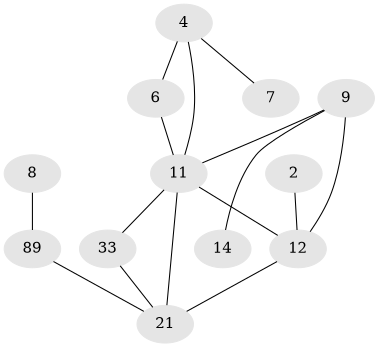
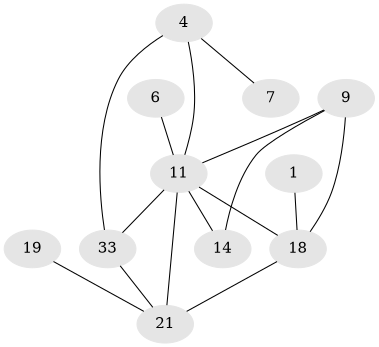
edge "4" -- "6": now "4" -- "33"
node "8": removed
node "2": label "2" -> "1"
edge "11" -- "14": added
node "89": label "89" -> "19"
node "12": label "12" -> "18"
